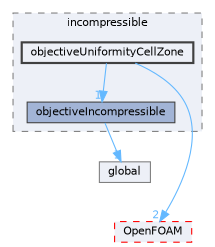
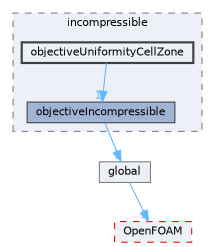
edge "objectiveUniformityCellZone" -> "OpenFOAM": now "global" -> "OpenFOAM"
